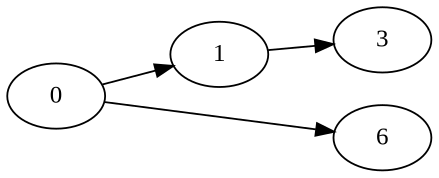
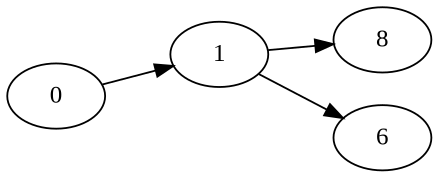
node "3": label "3" -> "8"
edge "0" -> "6": now "1" -> "6"
